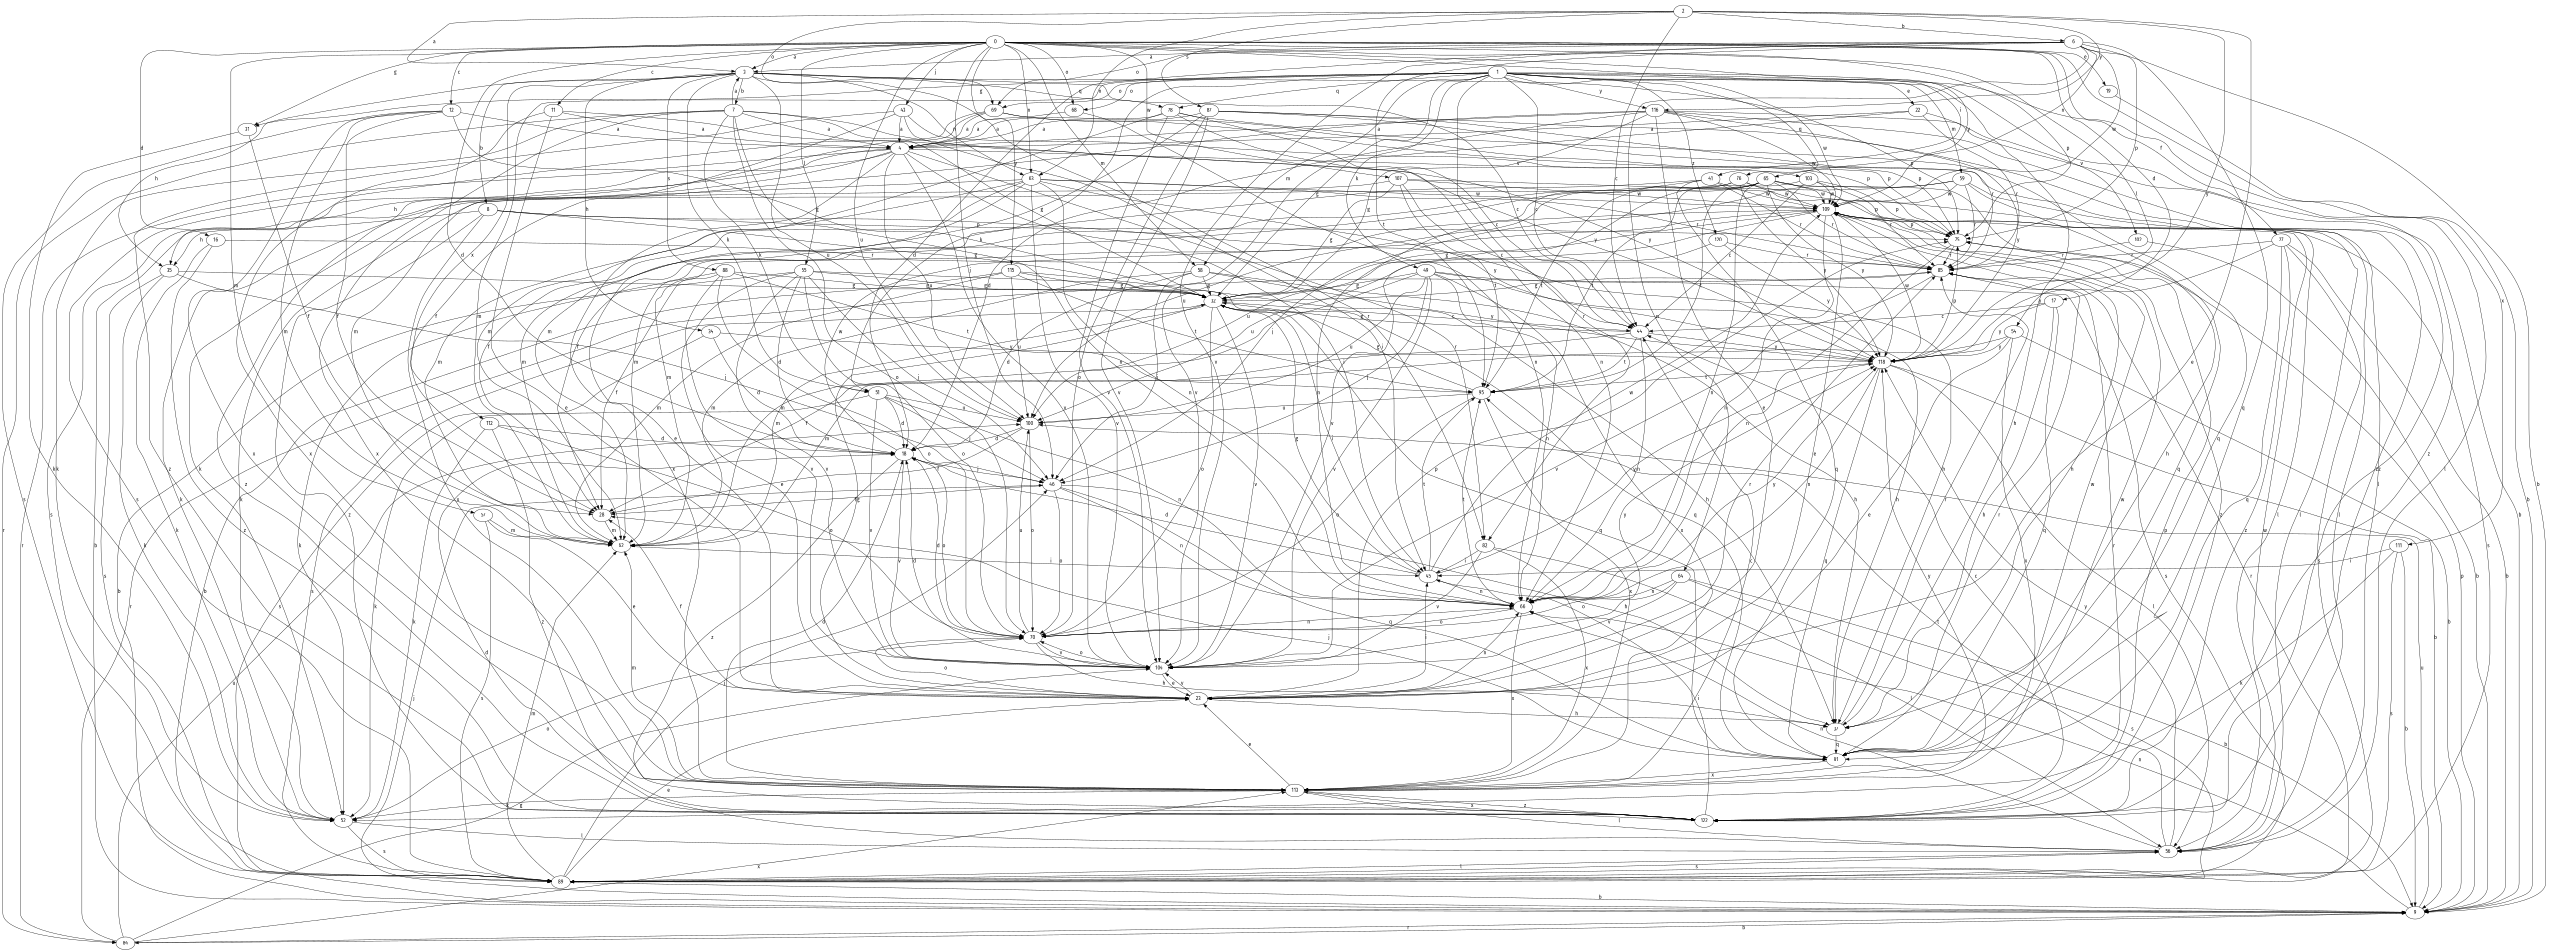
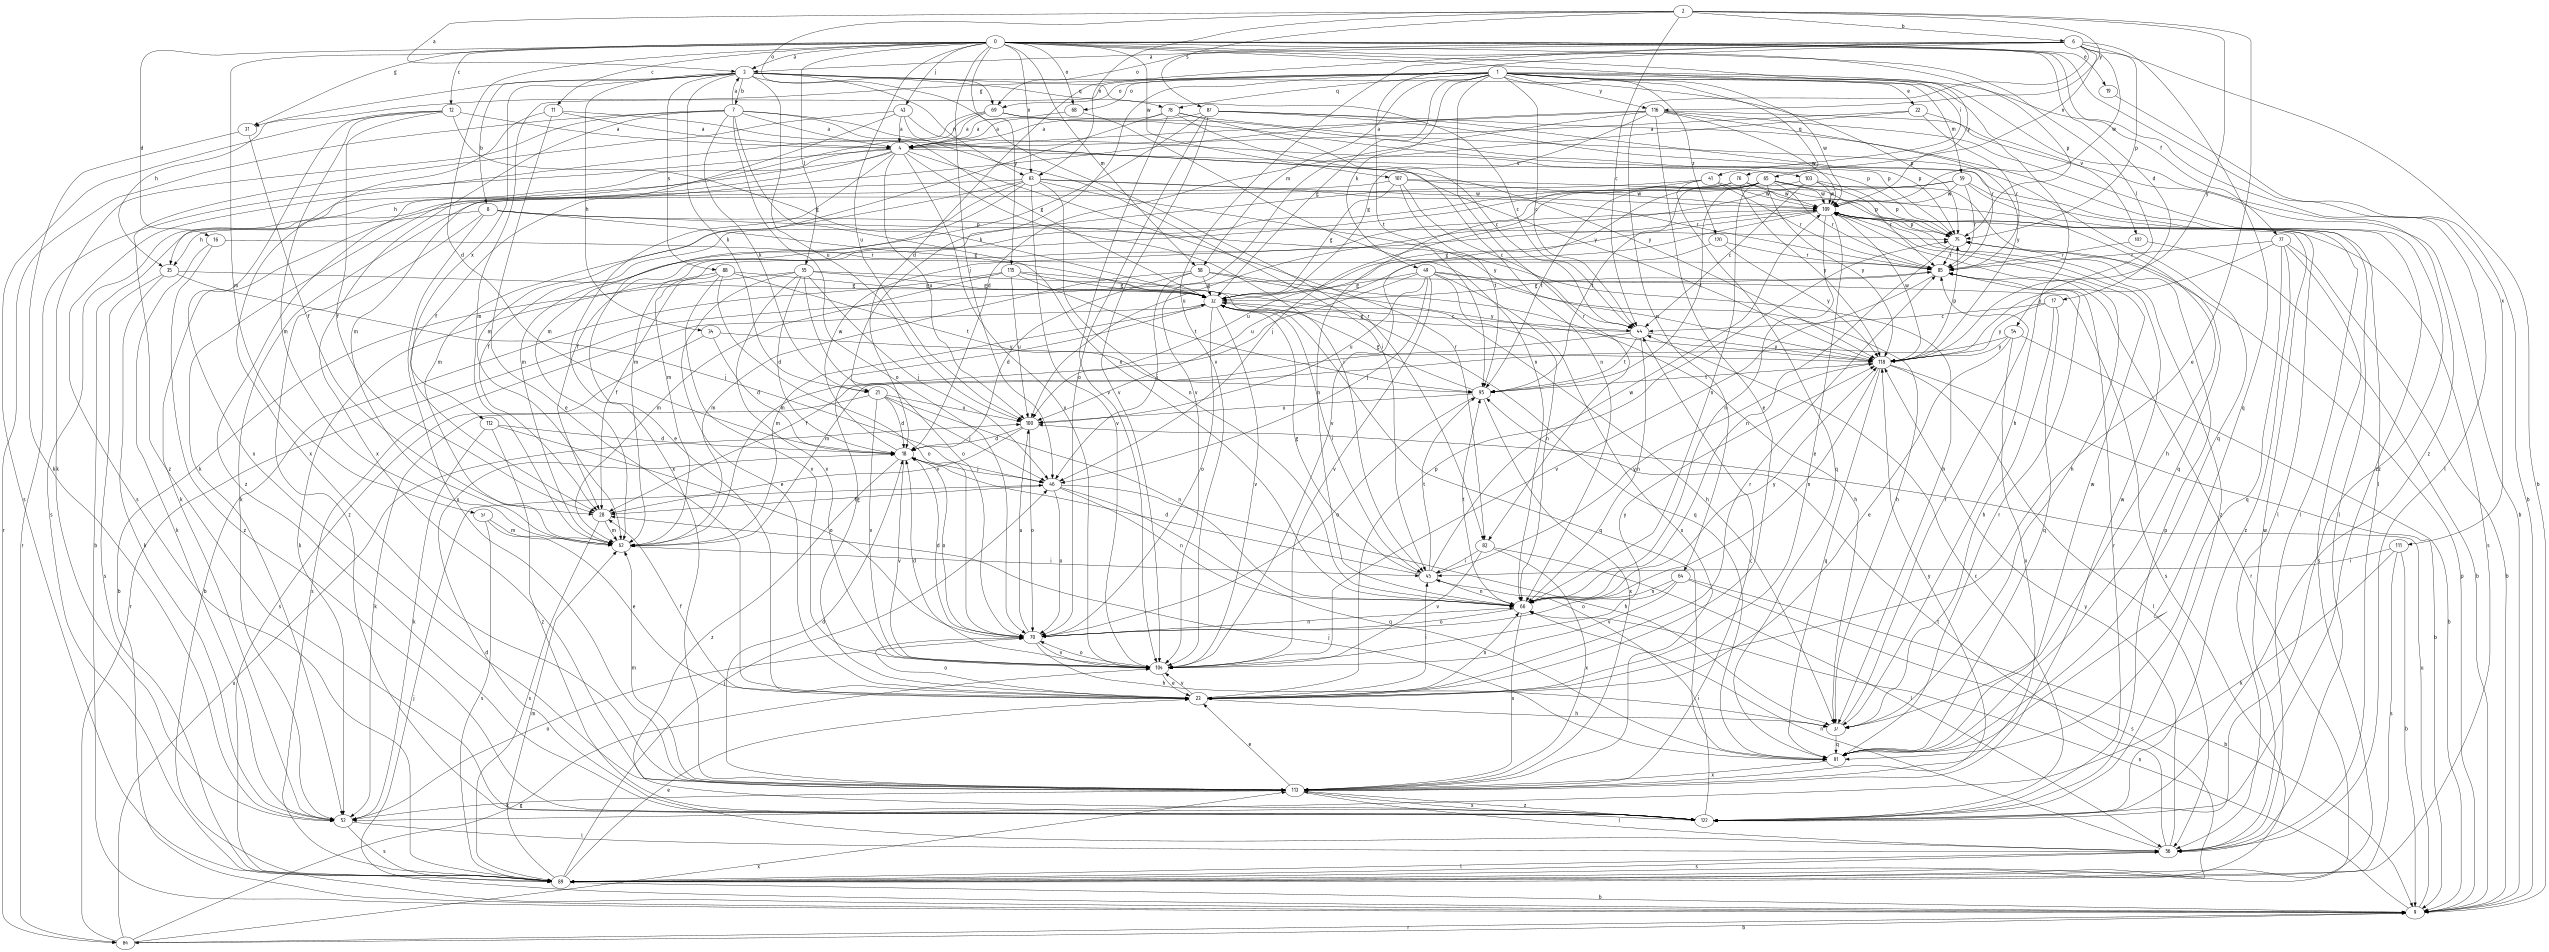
node "51": label "51" -> "21"
edge "100" -> "28": label "f" -> "v"
edge "28" -> "89": added, label "s"
